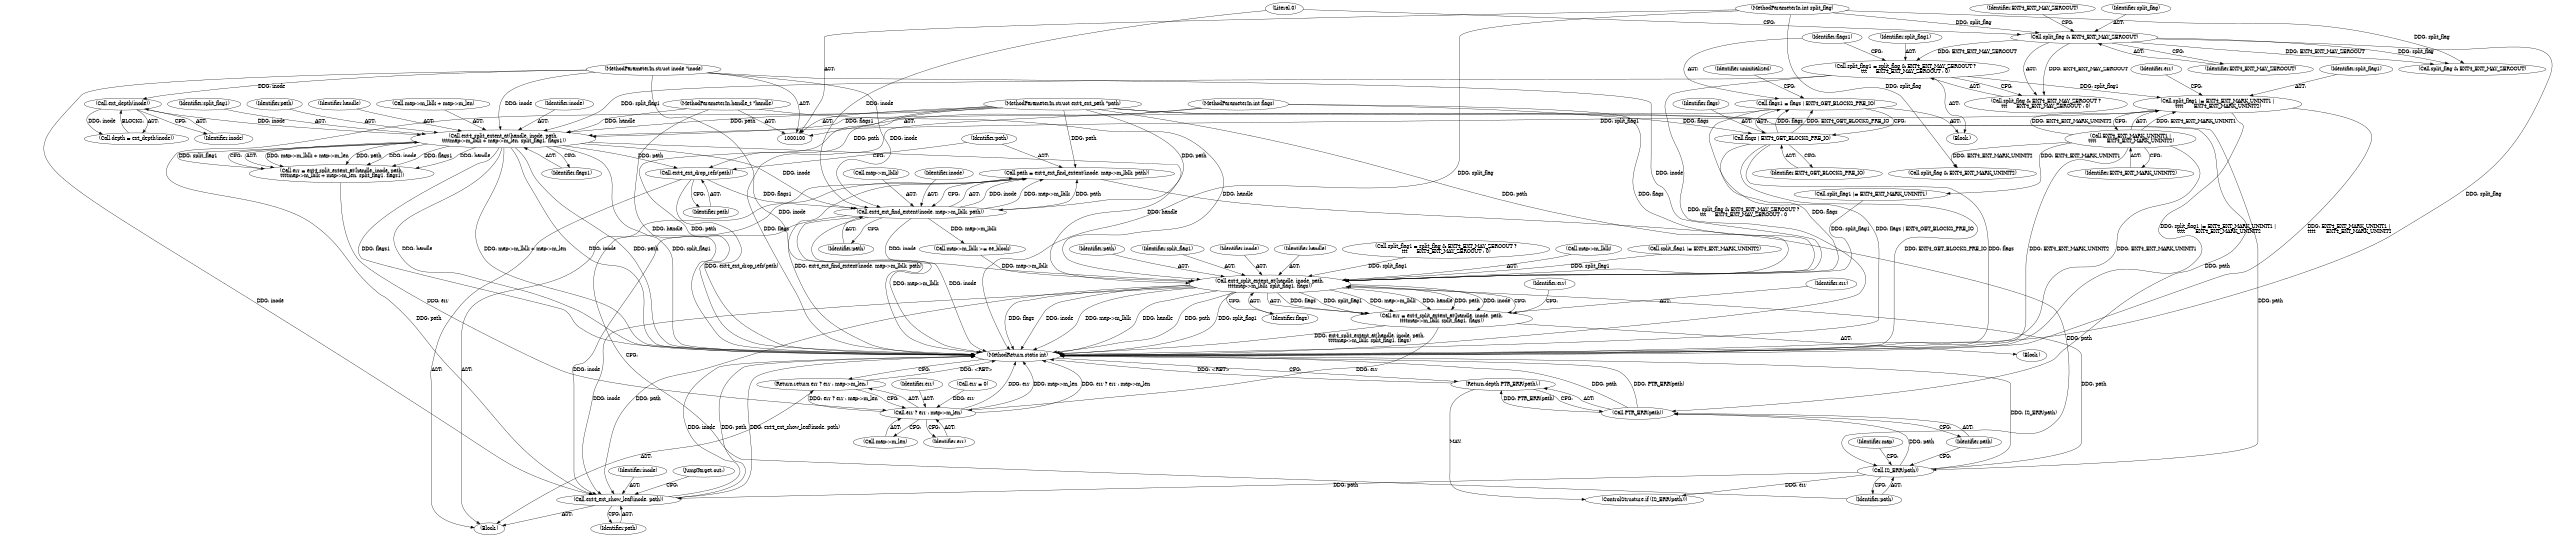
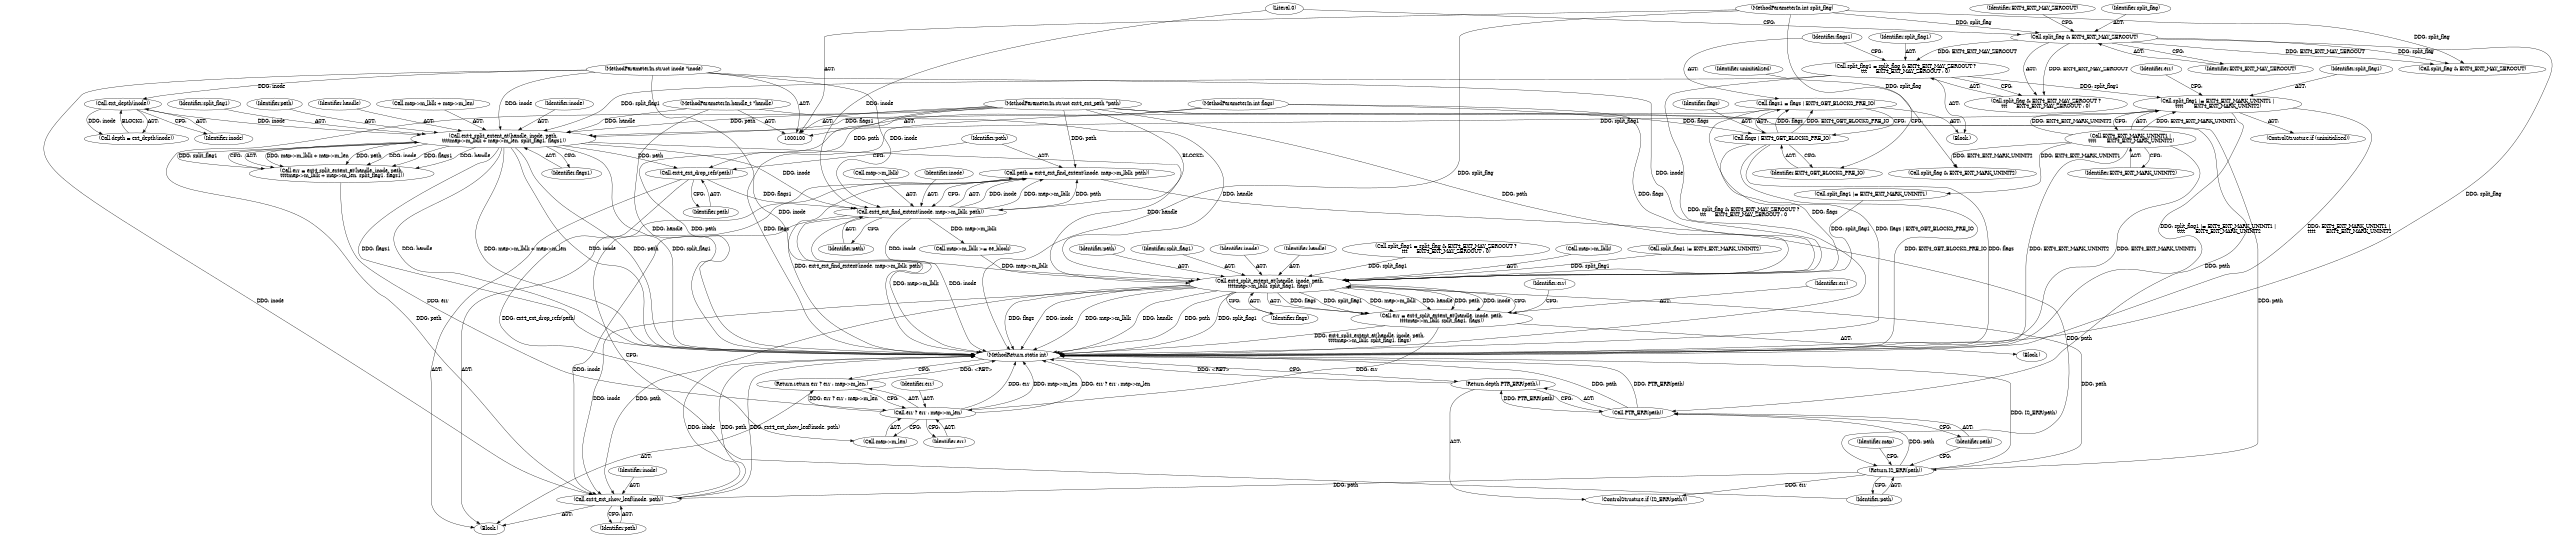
edge "(Identifier,uninitialized)" -> "(Call,flags1 = flags | EXT4_GET_BLOCKS_PRE_IO)": now "(Identifier,uninitialized)" -> "(Identifier,EXT4_GET_BLOCKS_PRE_IO)"
node "(ControlStructure,if (uninitialized))": added
edge "(MethodParameterIn,struct ext4_ext_path *path)" -> "(Call,ext4_ext_find_extent(inode, map->m_lblk, path))": label "DDG: path" -> "BLOCKS: "
edge "(Call,ext4_ext_drop_refs(path))" -> "(MethodReturn,static int)": now "(Call,ext4_ext_drop_refs(path))" -> "(Call,map->m_len)"
node "(Call,err = 0)": removed
edge "(Return,depth PTR_ERR(path);)" -> "(ControlStructure,if (IS_ERR(path)))": label "MAY: " -> "AST: "
node "(JumpTarget,out:)": removed
node "(Call,IS_ERR(path))": label "(Call,IS_ERR(path))" -> "(Return,IS_ERR(path))"
